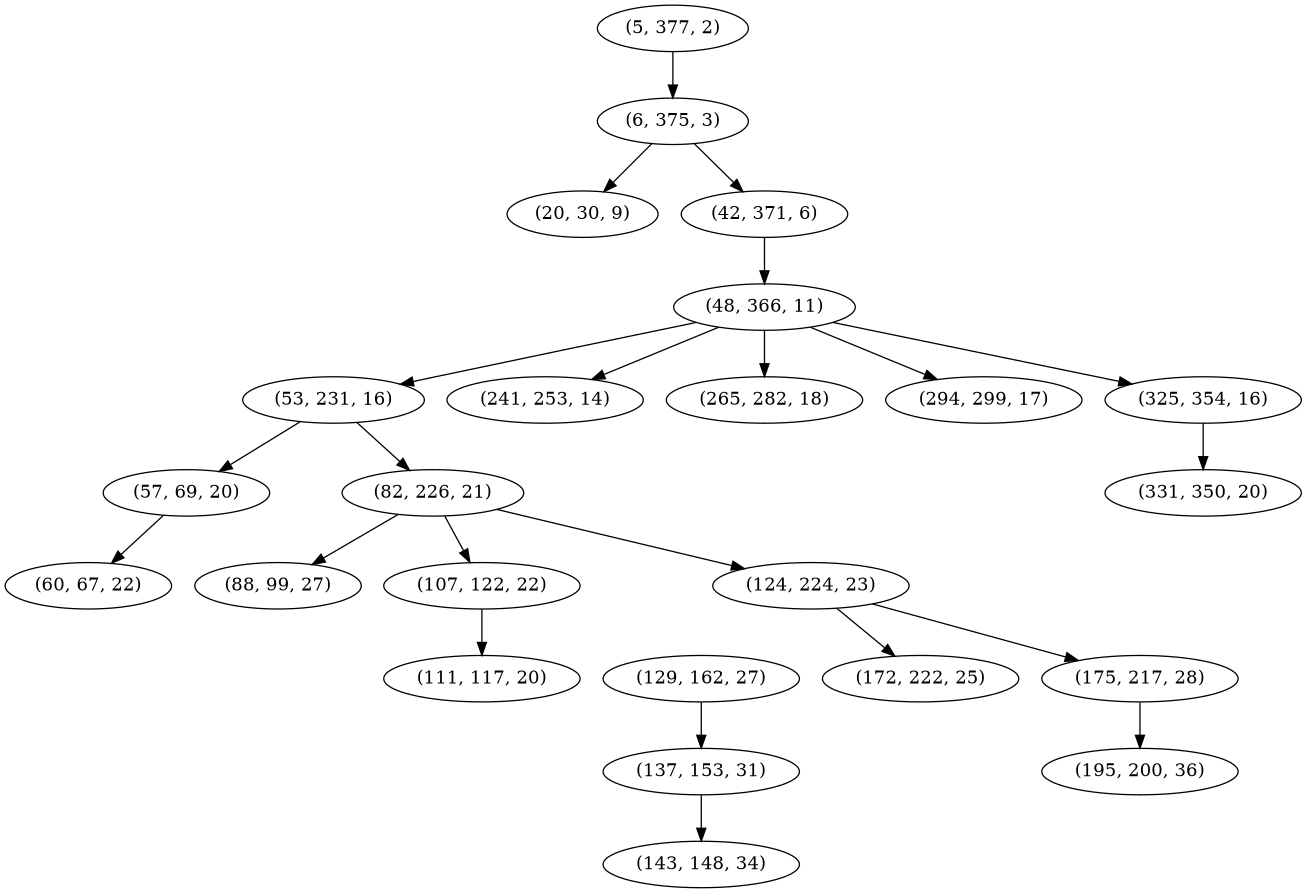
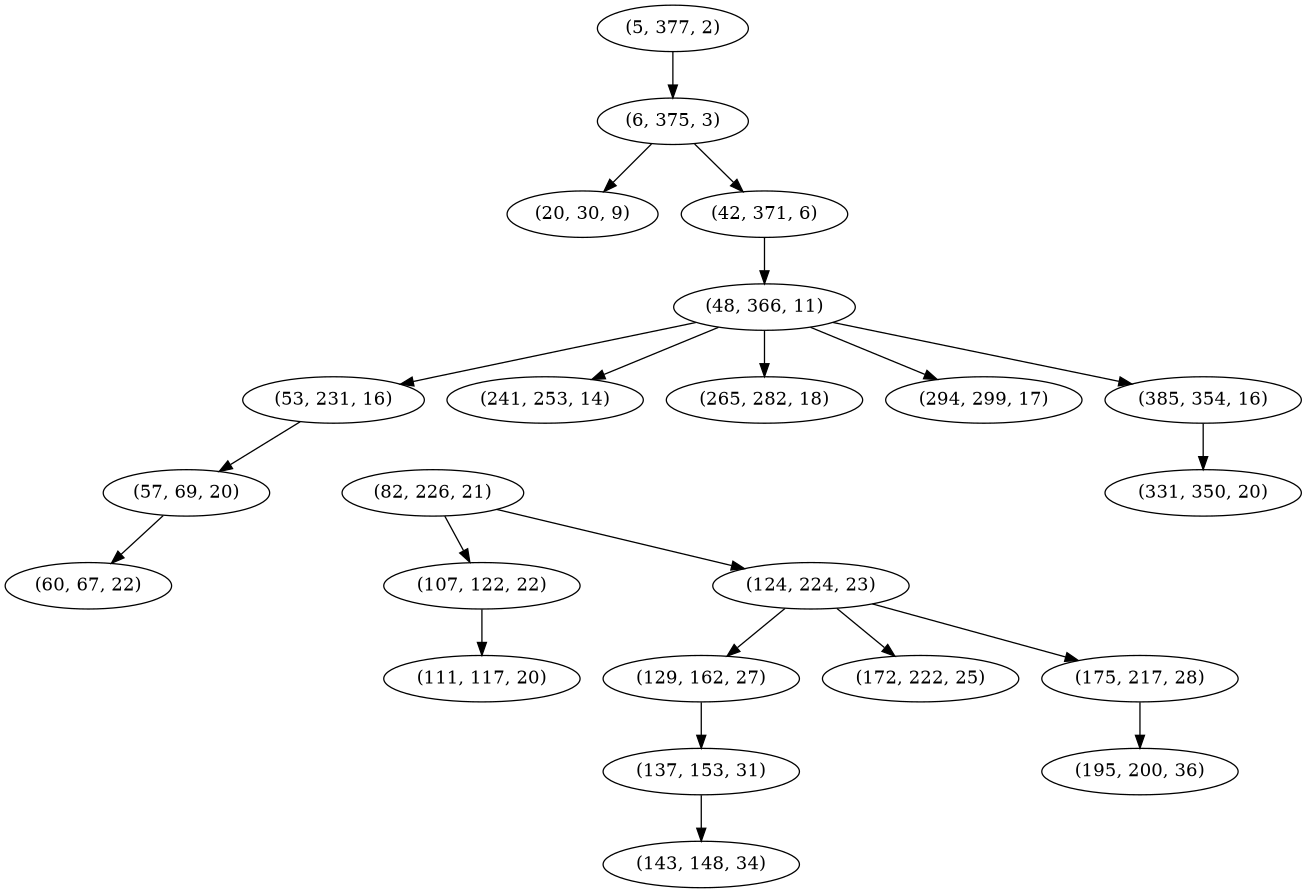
node "(325, 354, 16)": label "(325, 354, 16)" -> "(385, 354, 16)"
edge "(53, 231, 16)" -> "(82, 226, 21)": removed
node "(88, 99, 27)": removed
edge "(124, 224, 23)" -> "(129, 162, 27)": added
